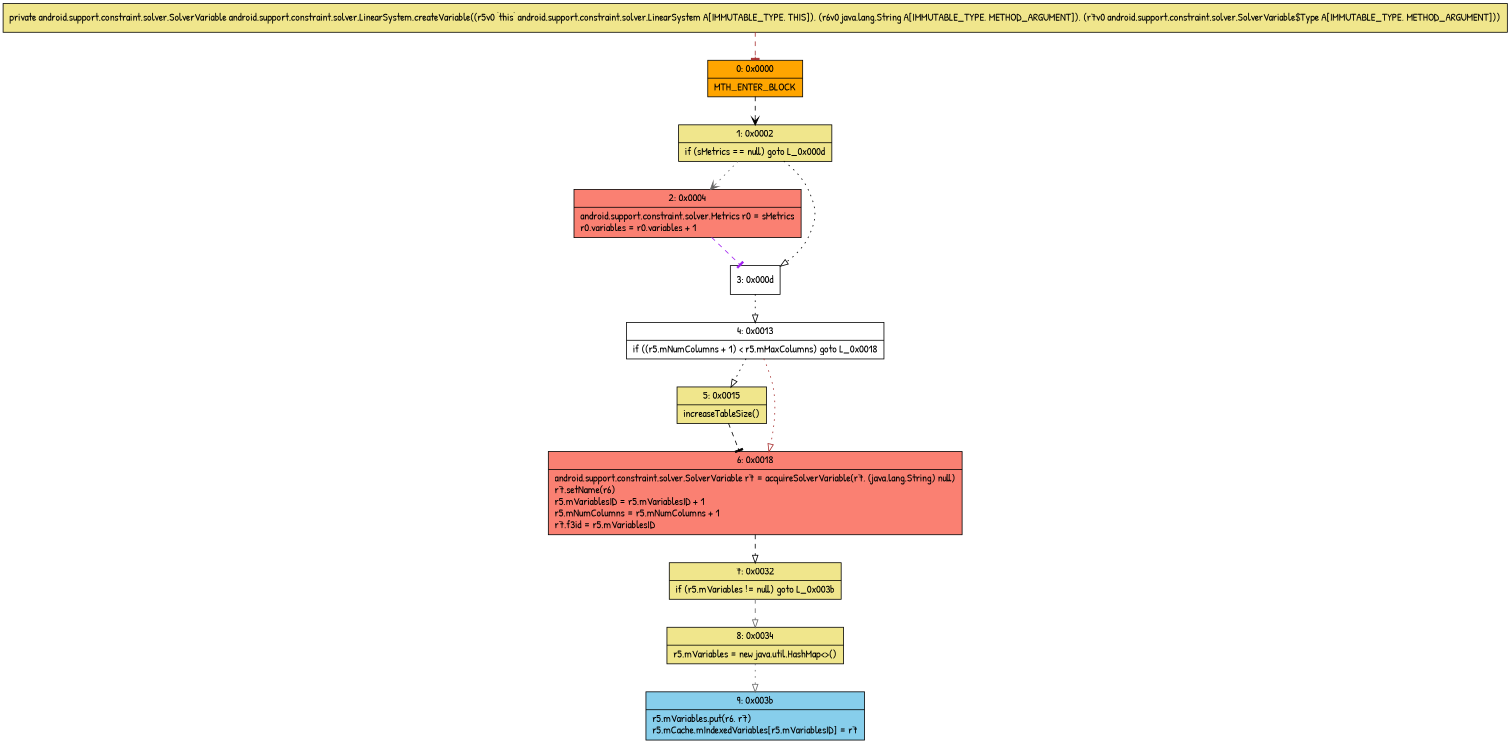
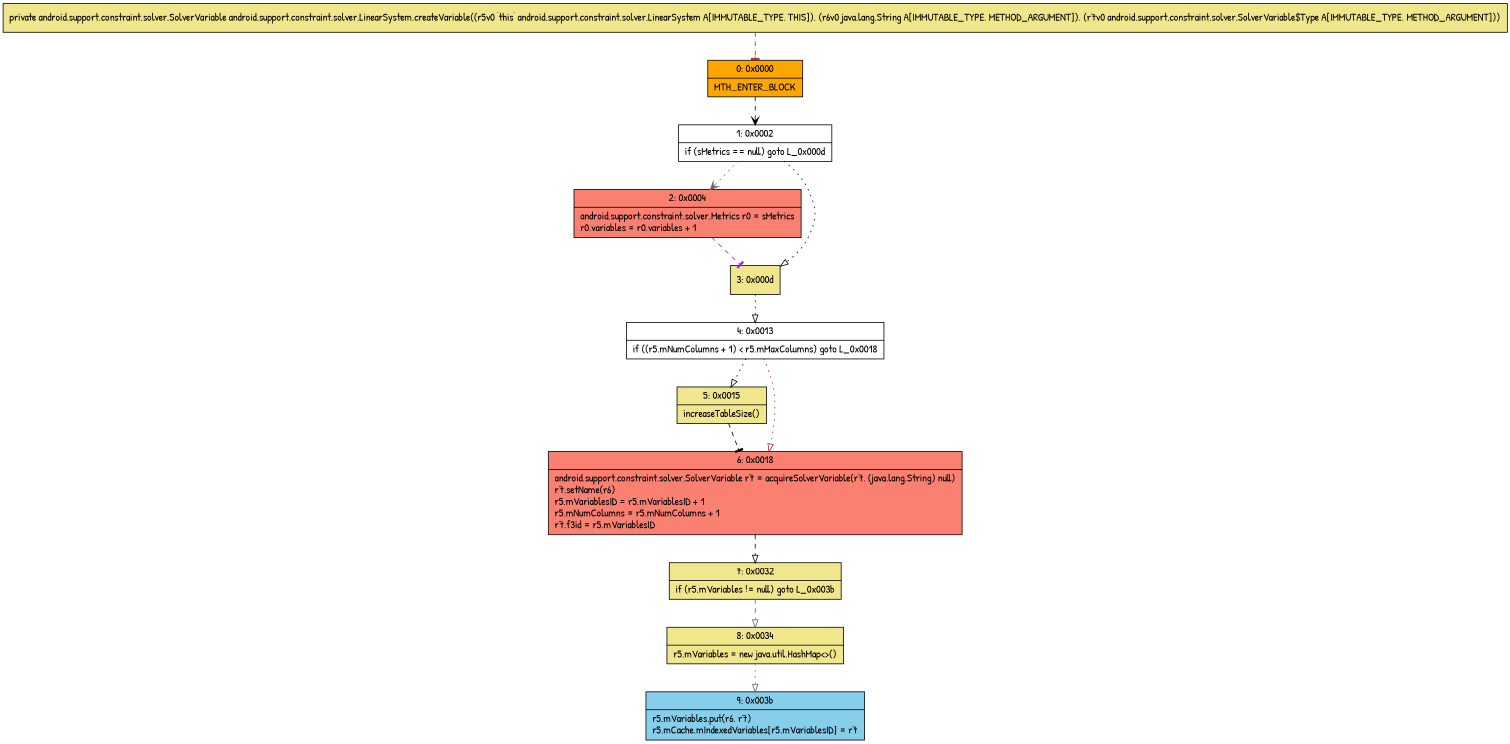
node "1: 0x0002": fillcolor khaki -> white
node "3: 0x000d": fillcolor white -> khaki
